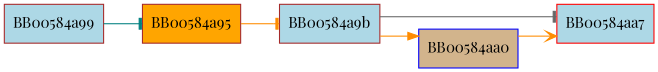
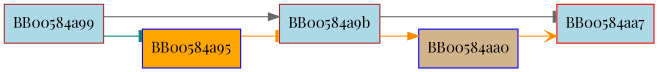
edge "BB00584a99" -> "BB00584a9b": added
node "BB00584a95": color brown -> blue
